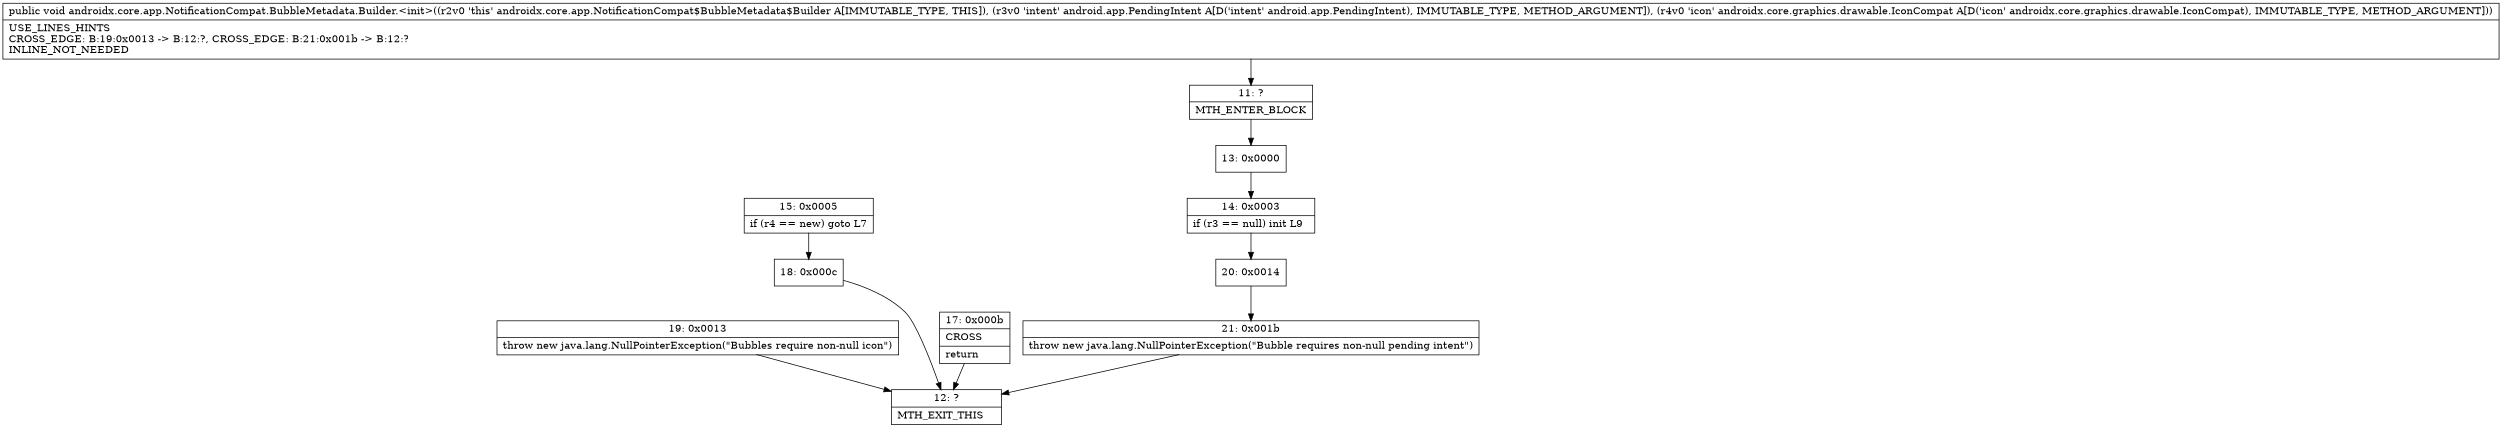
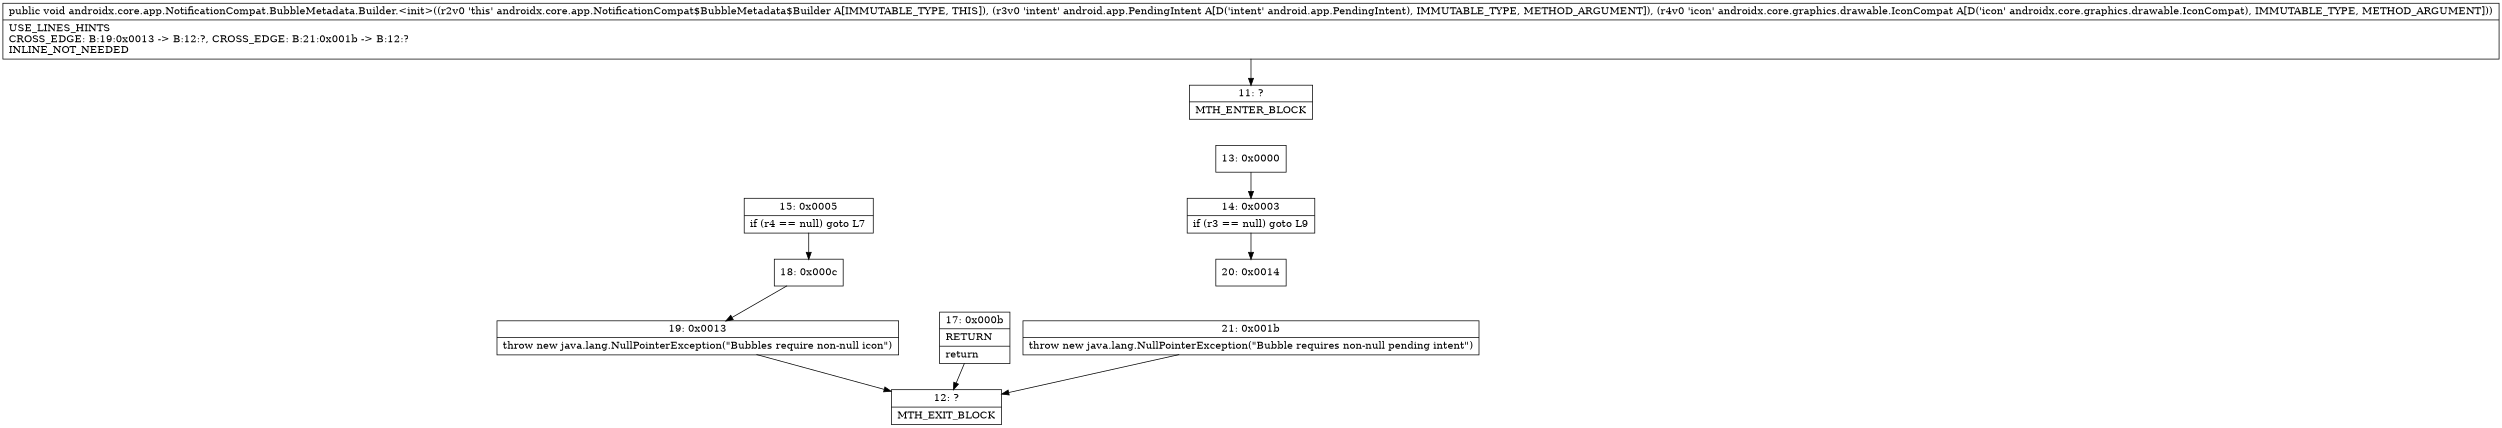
edge "11: ?" -> "13: 0x0000": removed
node "15: 0x0005": text "if (r4 == new) goto L7" -> "if (r4 == null) goto L7"
node "14: 0x0003": text "if (r3 == null) init L9" -> "if (r3 == null) goto L9"
edge "20: 0x0014" -> "21: 0x001b": removed
edge "18: 0x000c" -> "12: ?": now "18: 0x000c" -> "19: 0x0013"
node "17: 0x000b": text "CROSS" -> "RETURN"
node "12: ?": text "MTH_EXIT_THIS" -> "MTH_EXIT_BLOCK"
